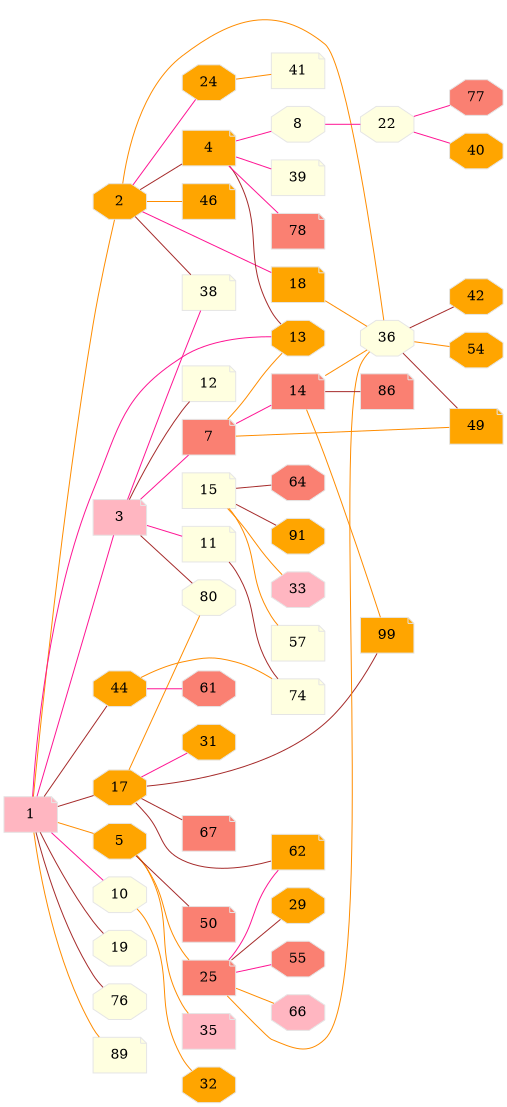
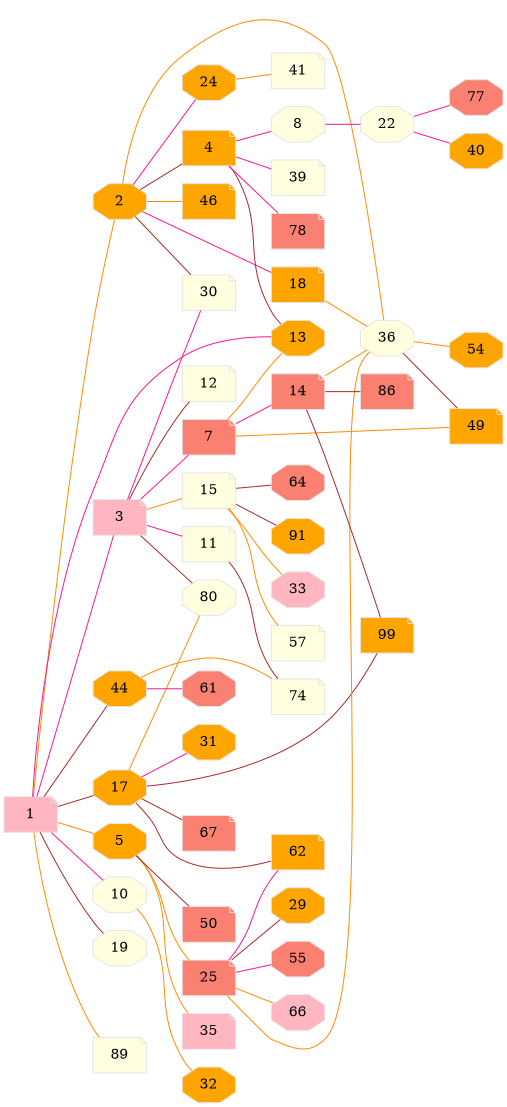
node "38": label "38" -> "30"
node "42": removed
edge "15" -- "3": added
edge "14" -- "99": color darkorange -> brown
node "76": removed
